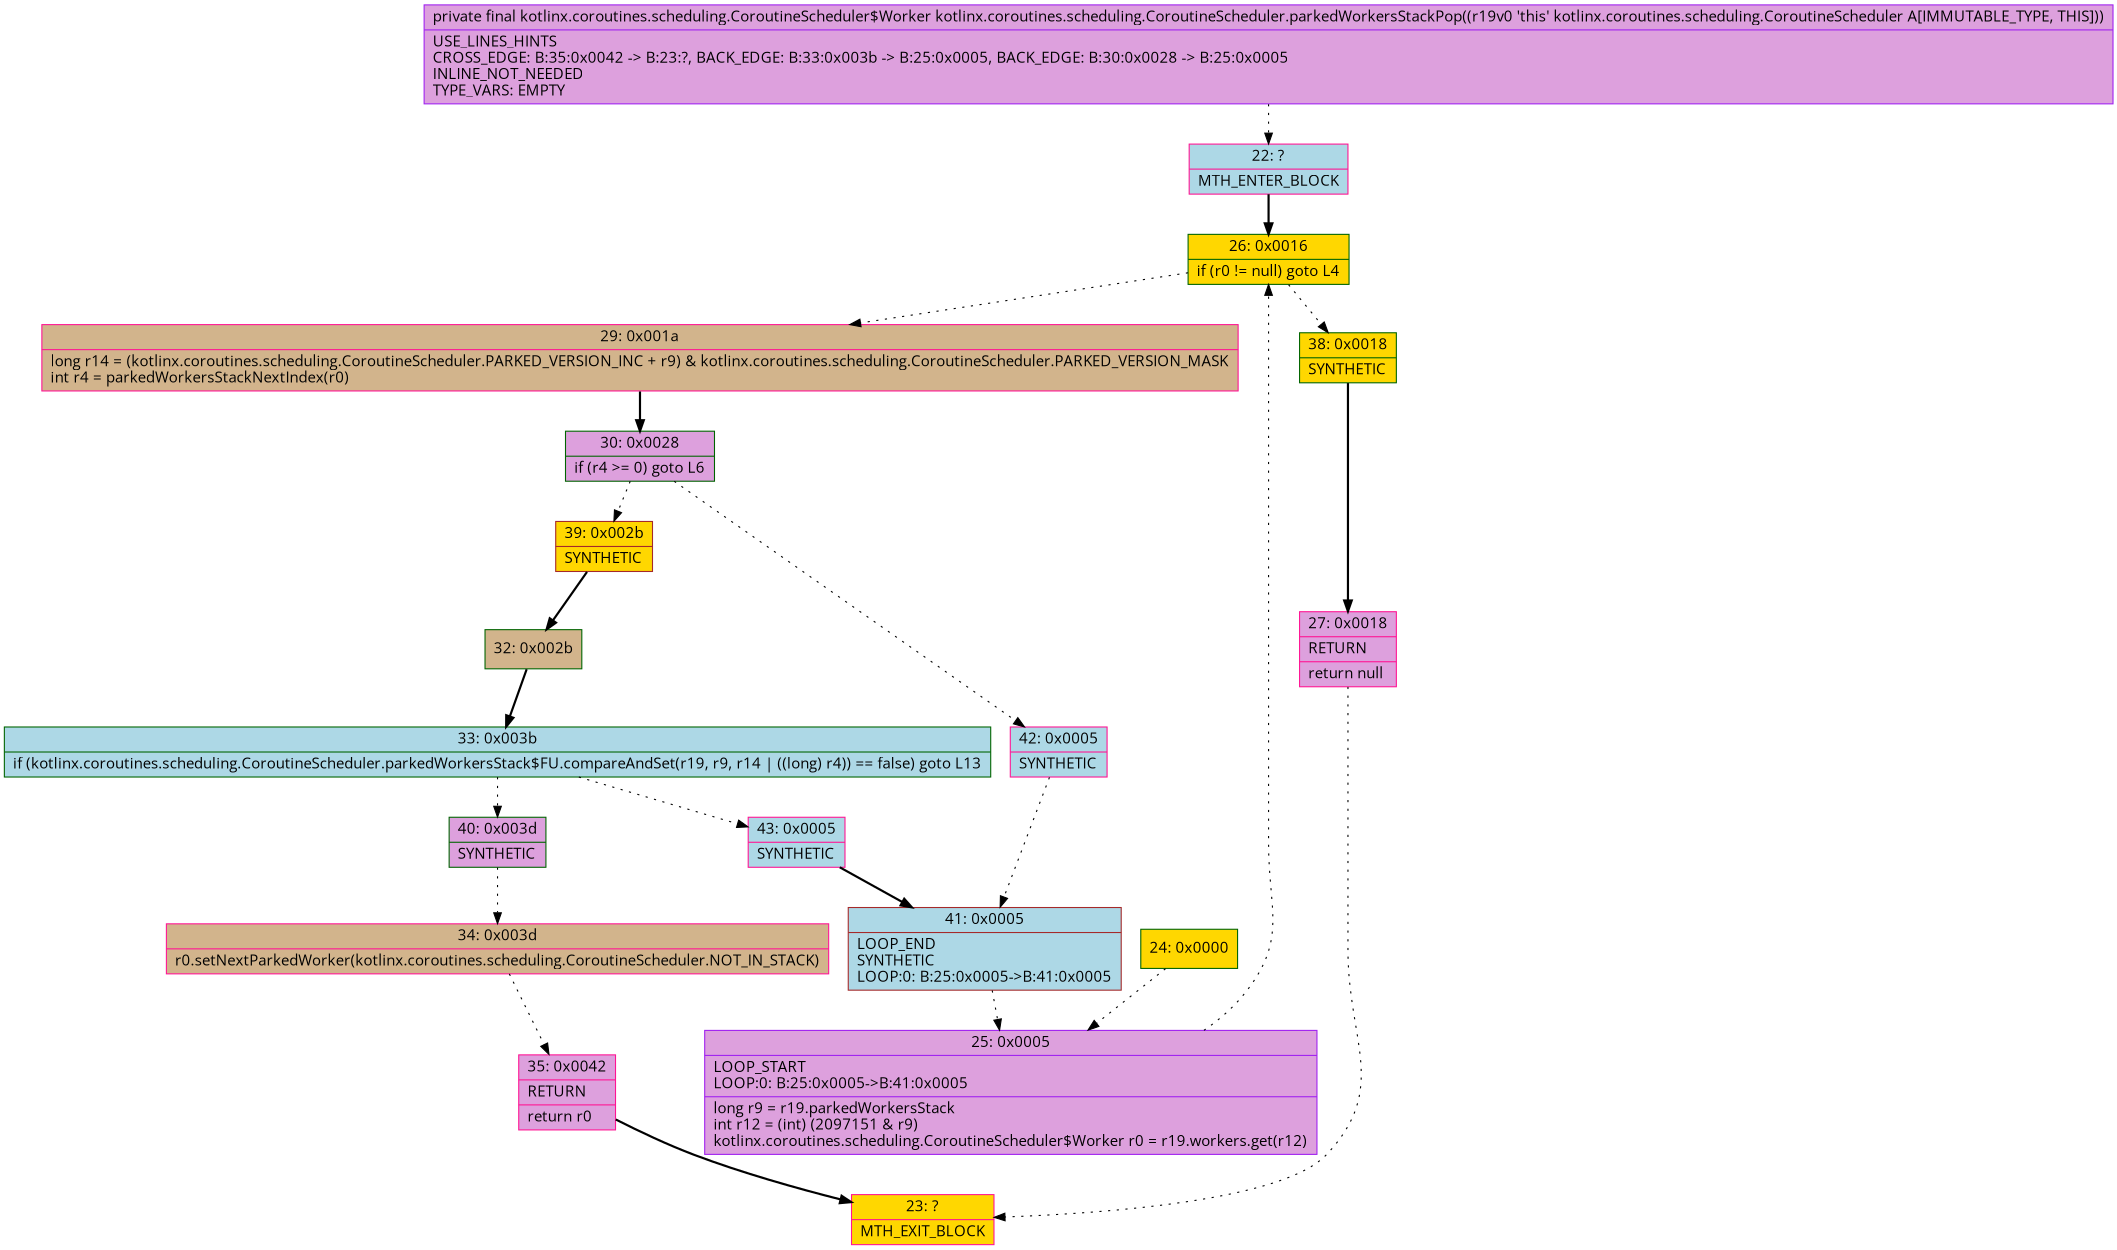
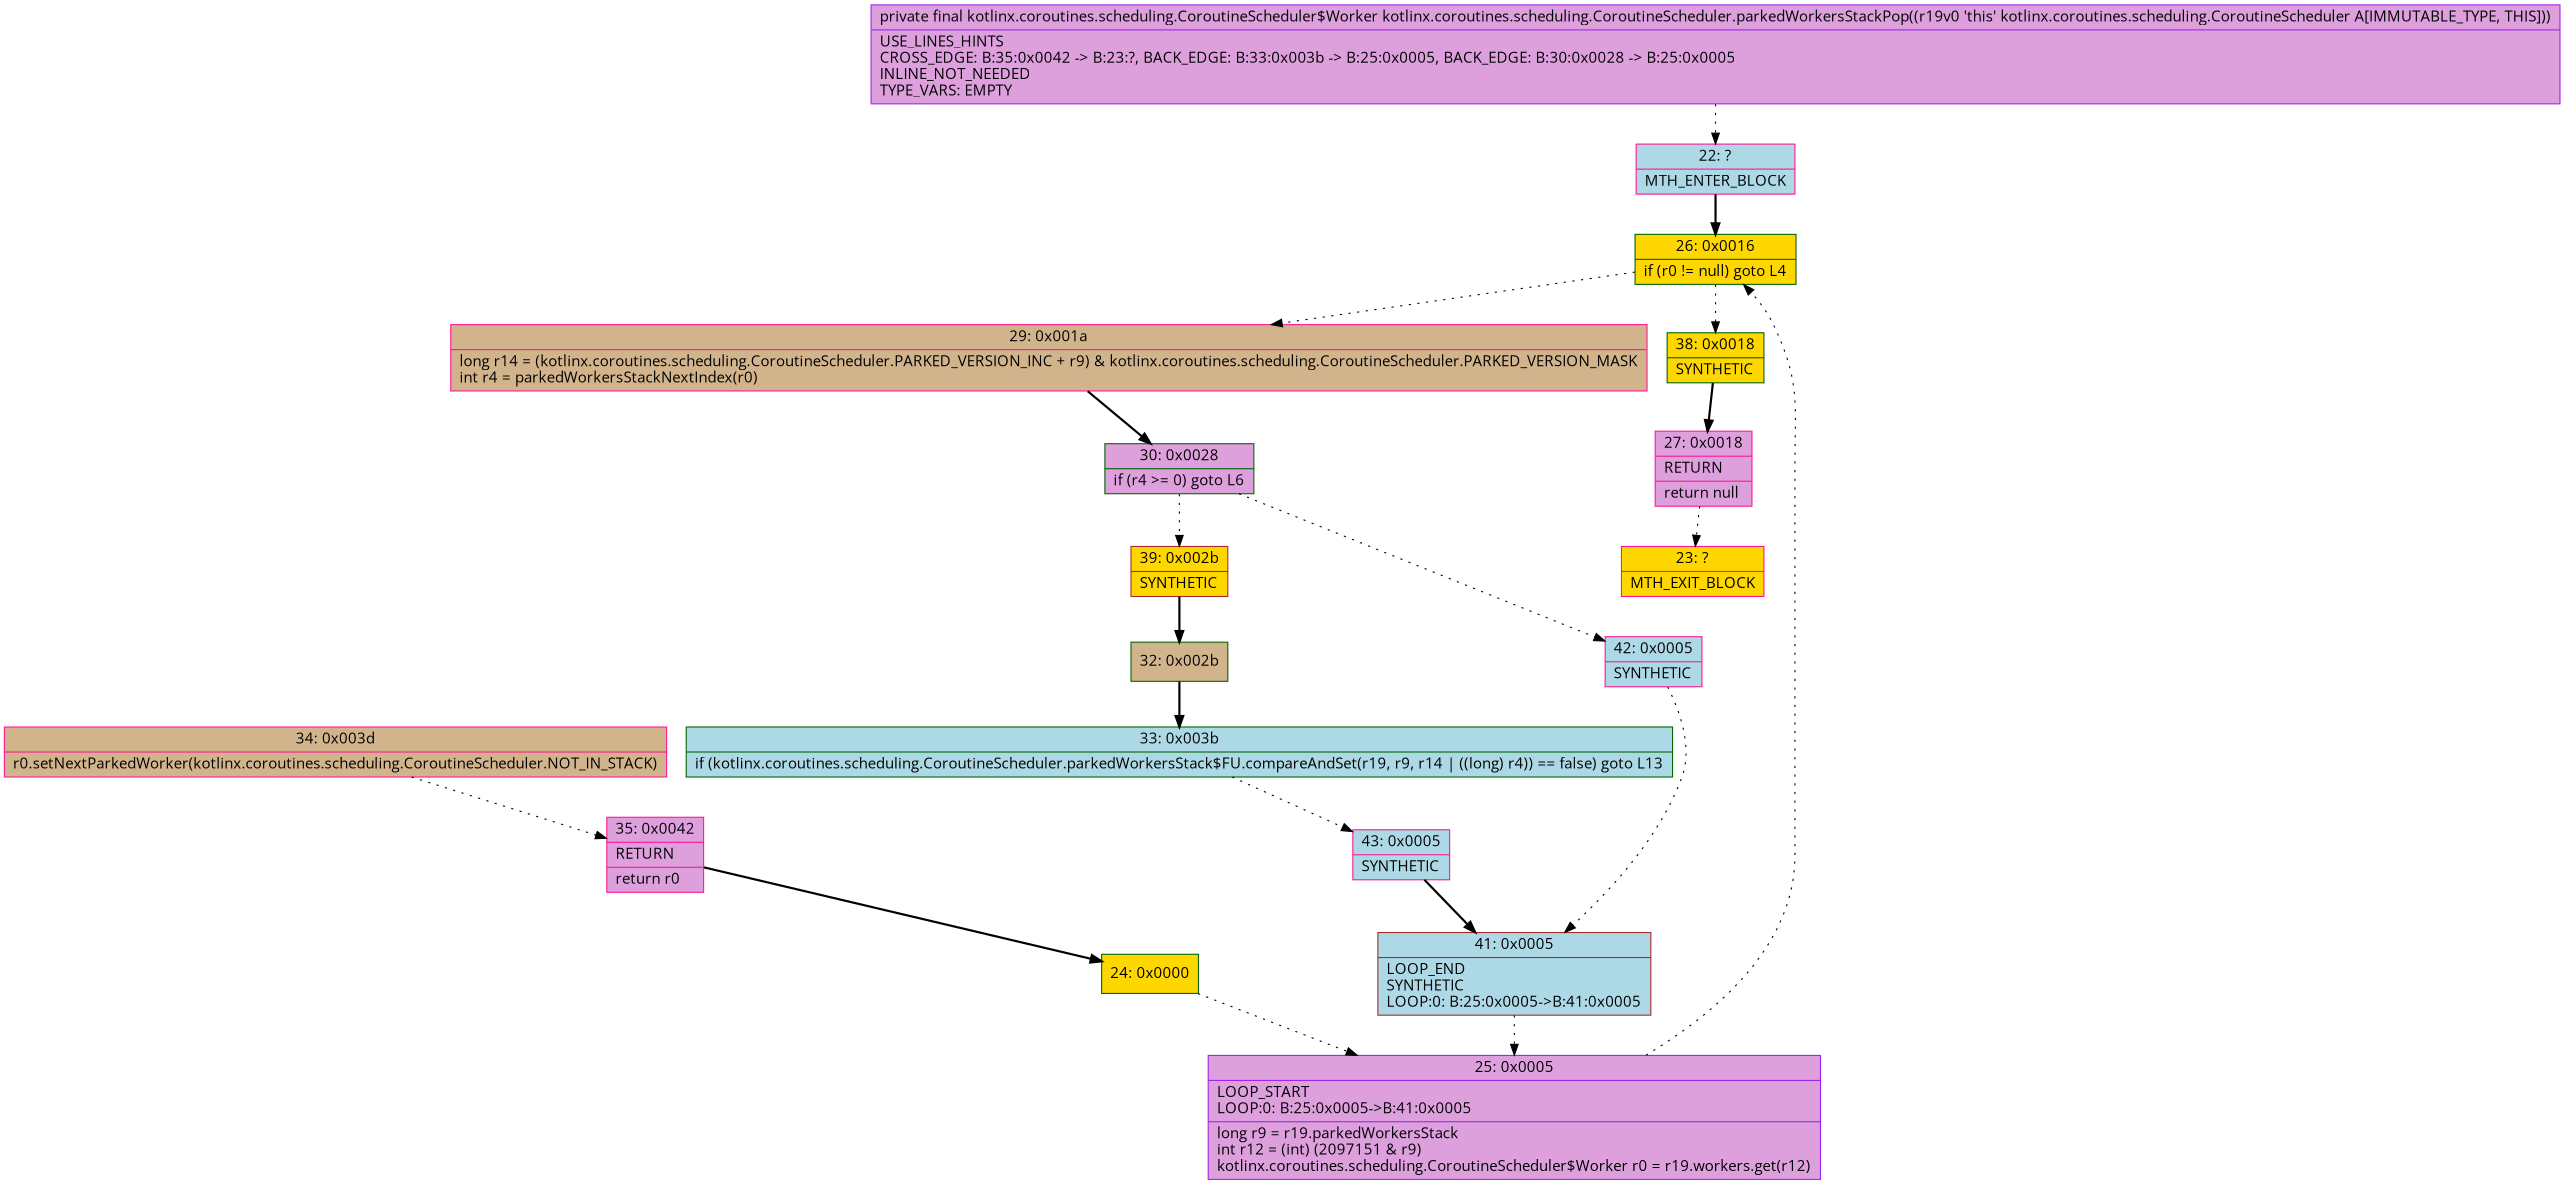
node "40: 0x003d": removed
edge "35: 0x0042" -> "23: ?": now "35: 0x0042" -> "24: 0x0000"
